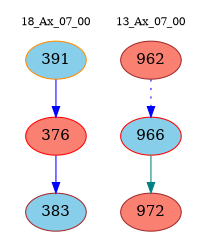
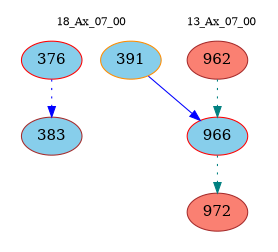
edge "391" -> "376": now "391" -> "966"
edge "962" -> "966": color blue -> teal
node "376": fillcolor salmon -> skyblue
edge "376" -> "383": style solid -> dotted
edge "966" -> "972": style solid -> dotted
